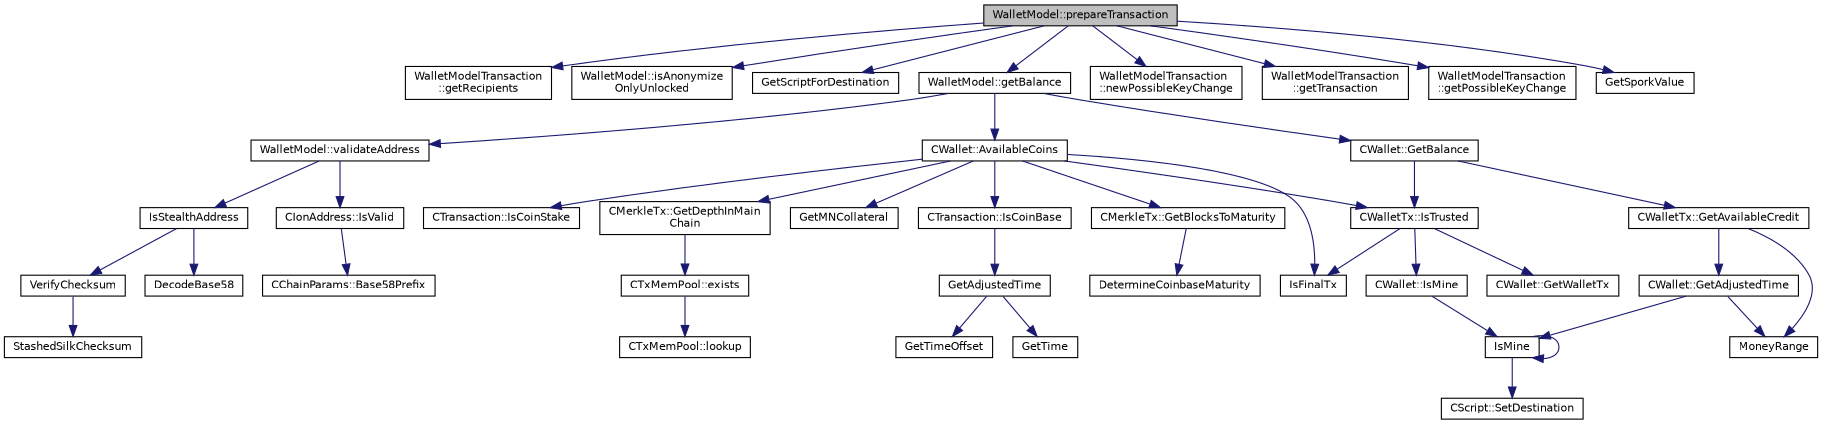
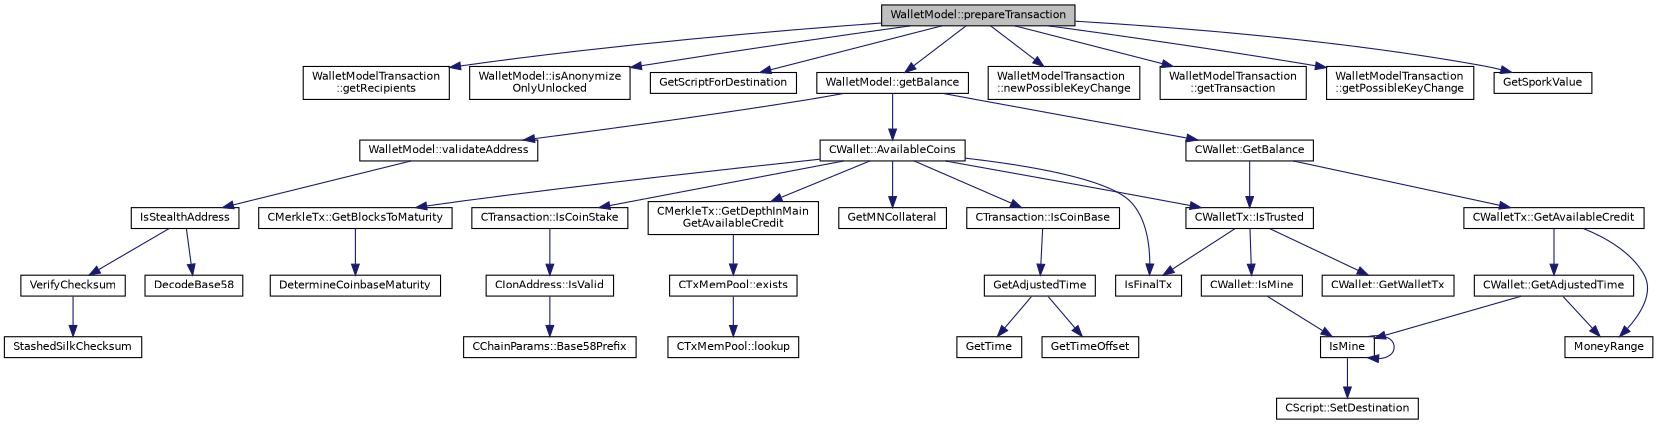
edge "WalletModel::validateAddress" -> "CIonAddress::IsValid": now "CTransaction::IsCoinStake" -> "CIonAddress::IsValid"
node "CMerkleTx::GetDepthInMain Chain": label "CMerkleTx::GetDepthInMain Chain" -> "CMerkleTx::GetDepthInMain GetAvailableCredit"
